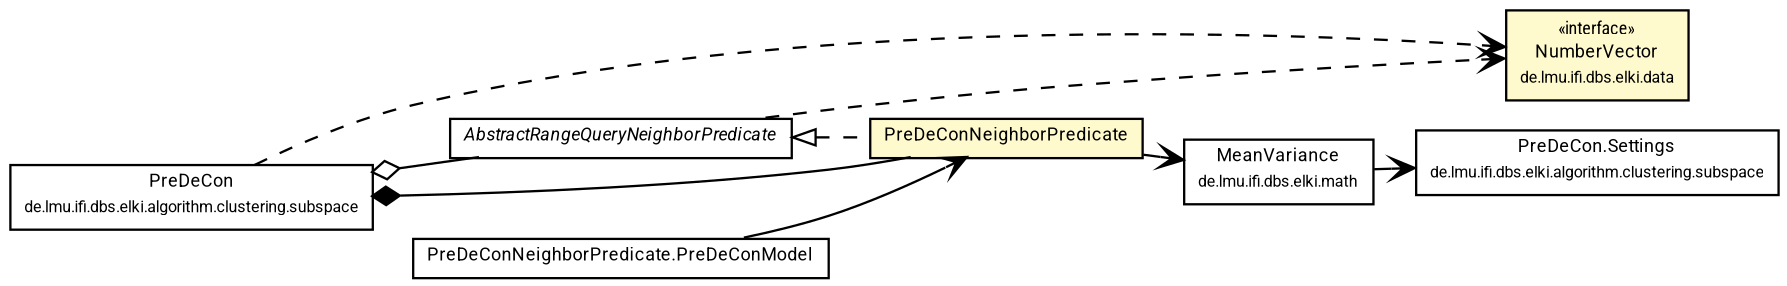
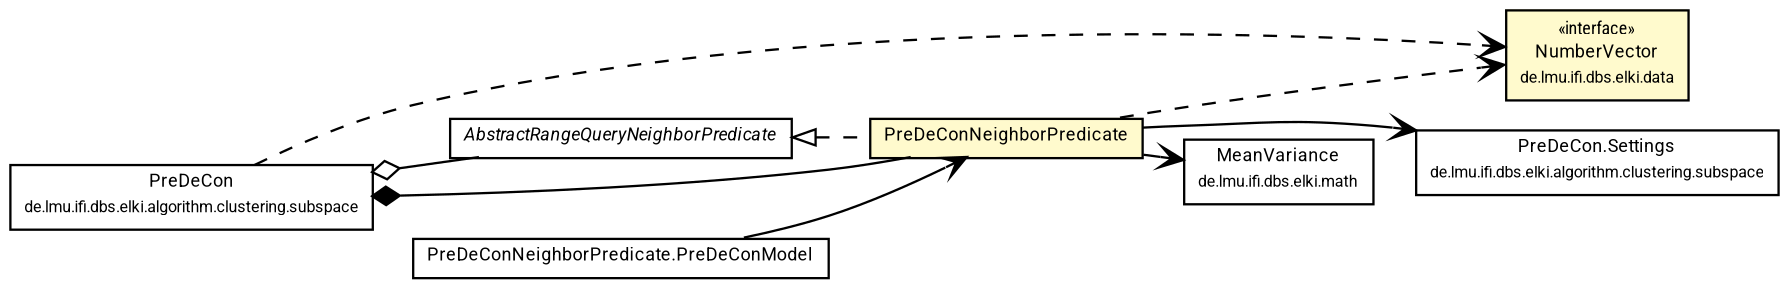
edge "AbstractRangeQueryNeighborPredicate" -> "NumberVector": now "PreDeConNeighborPredicate" -> "NumberVector"
edge "MeanVariance" -> "PreDeCon.Settings": now "PreDeConNeighborPredicate" -> "PreDeCon.Settings"
